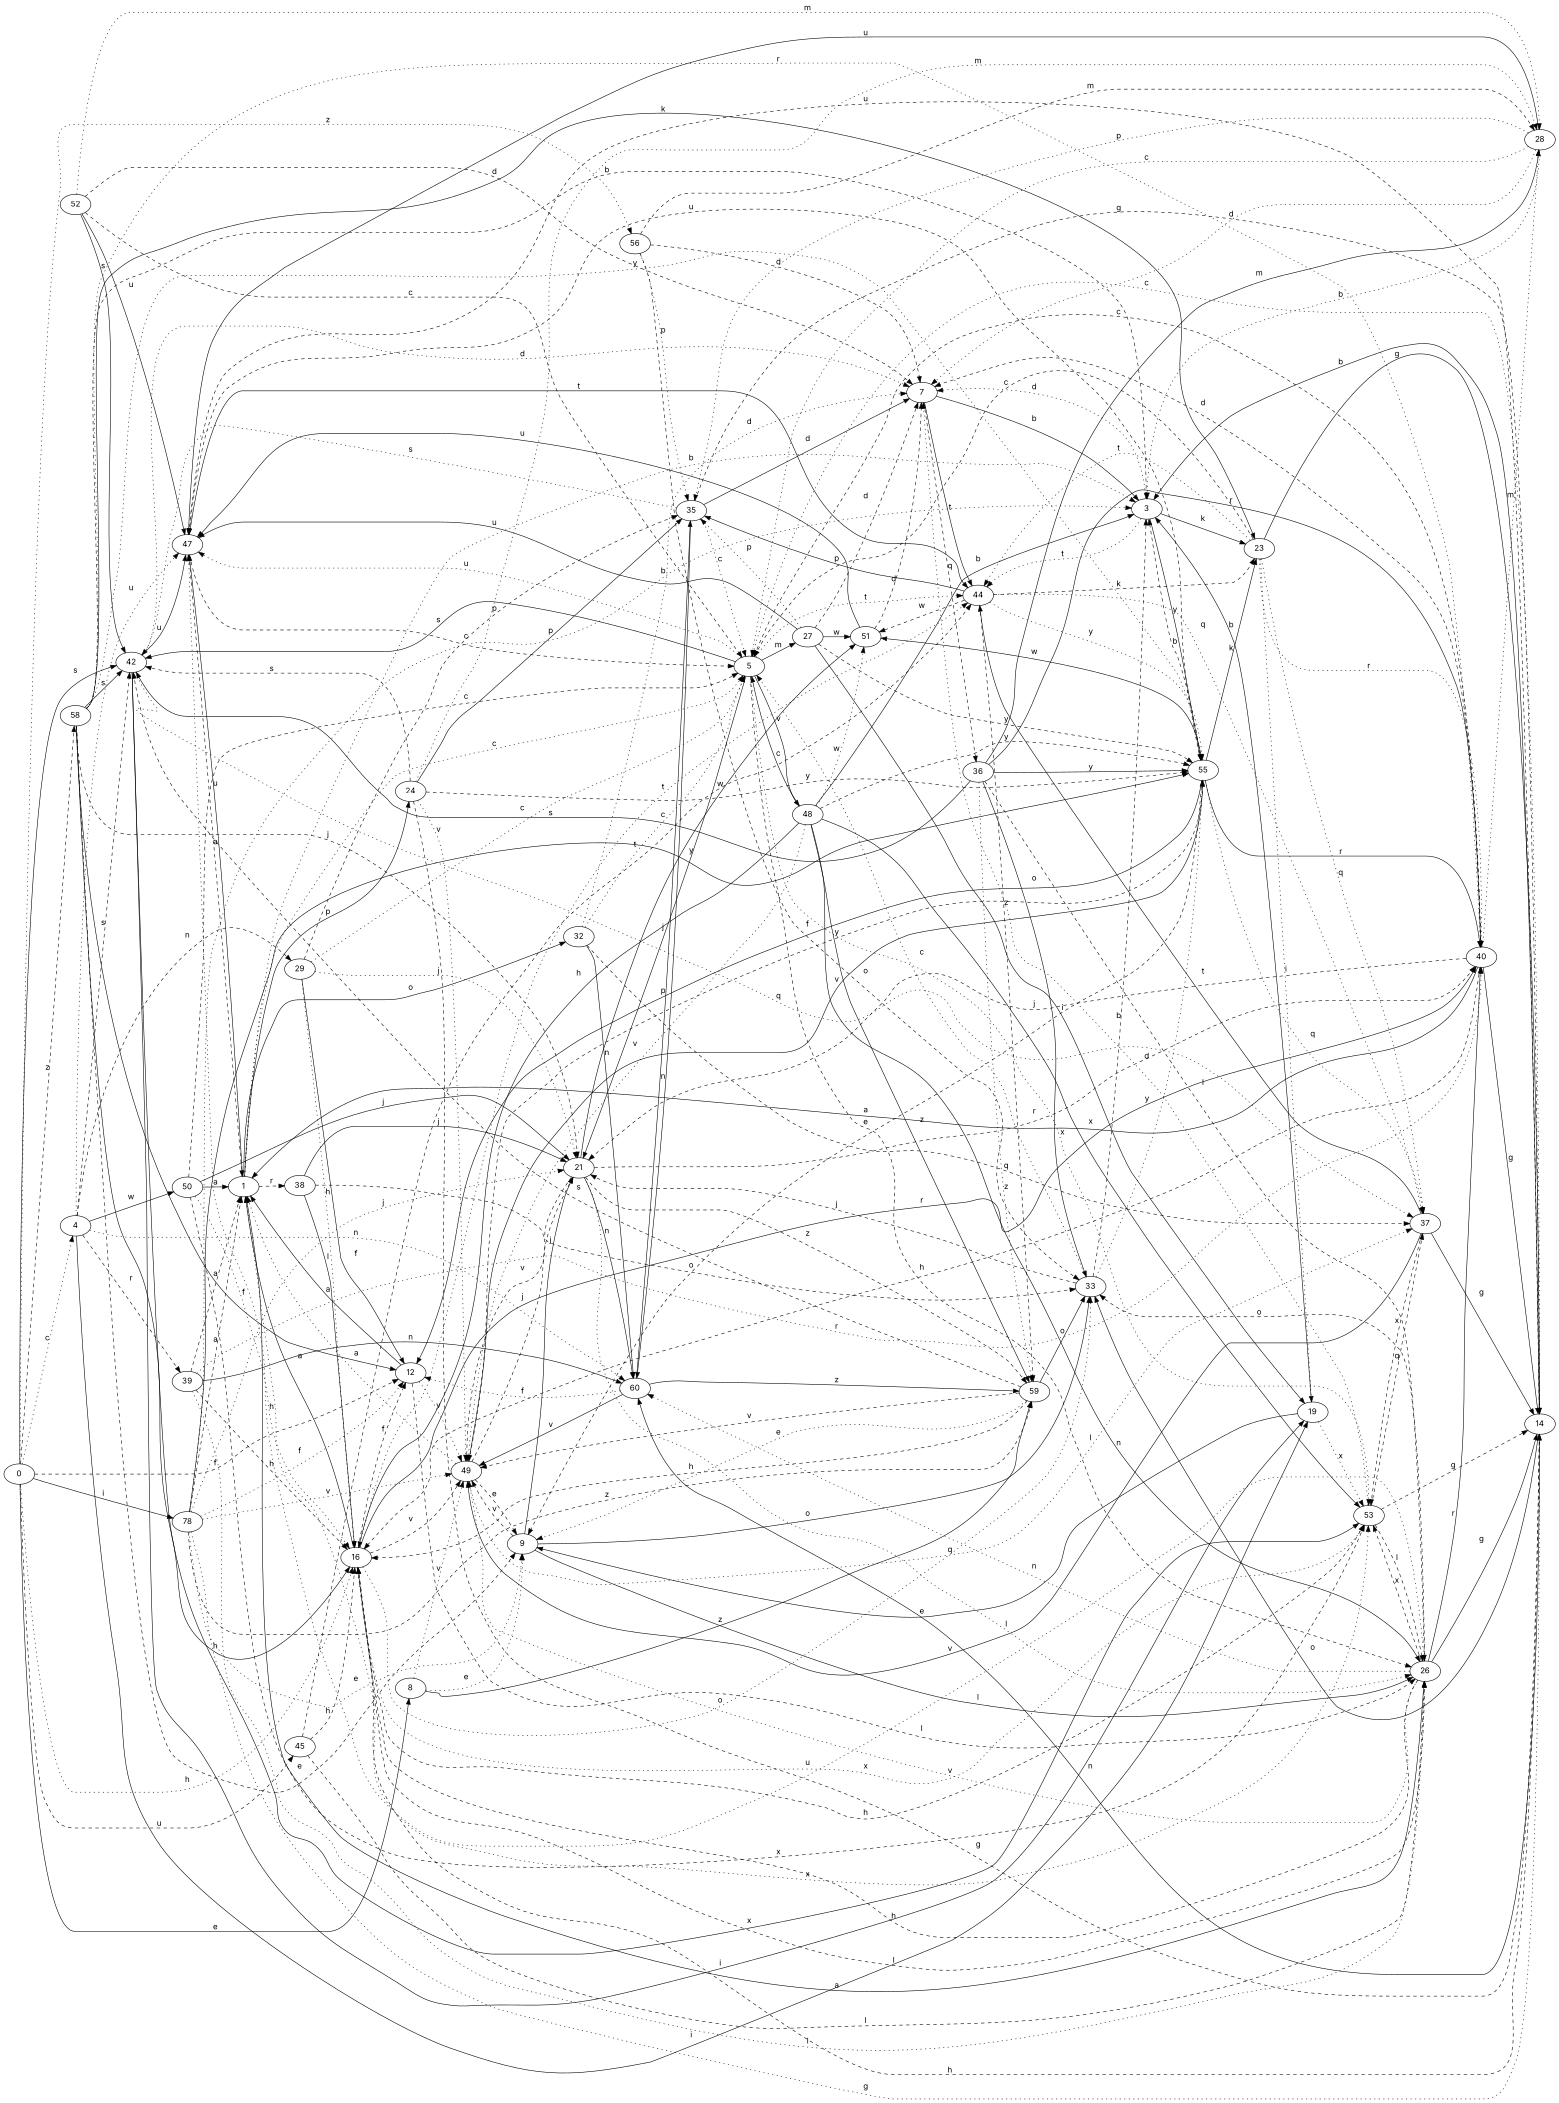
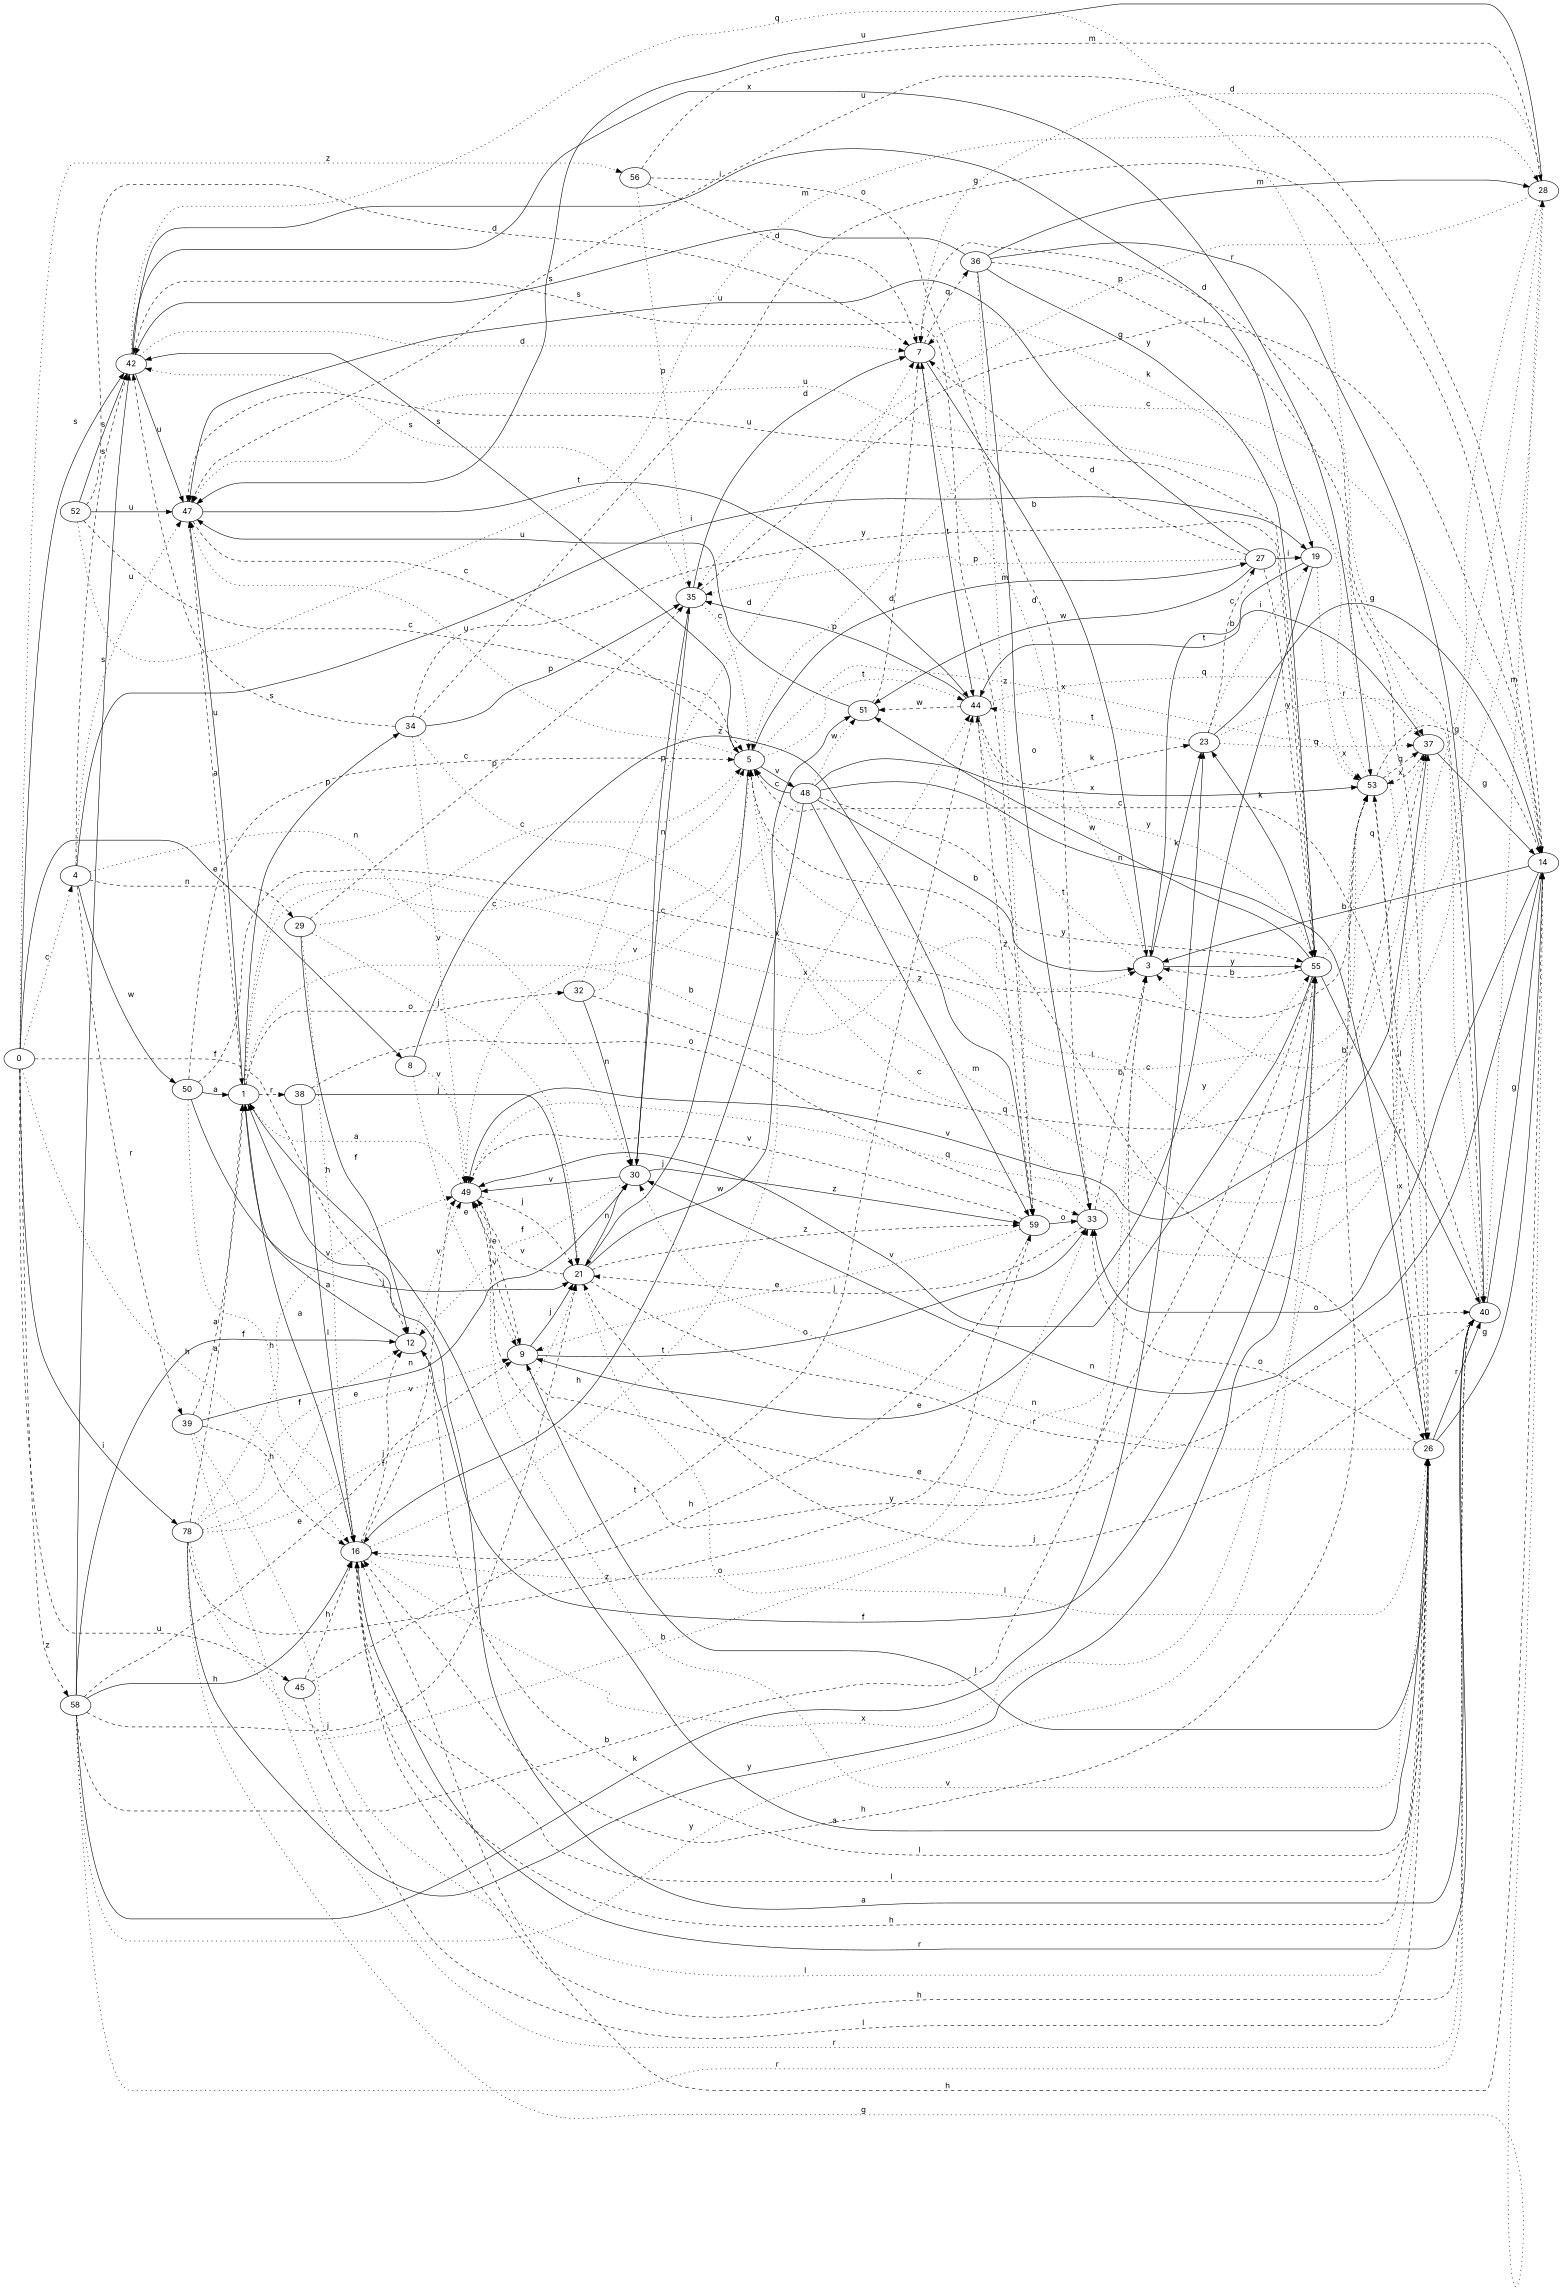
edge "23" -> "5": now "23" -> "27"
node "24": label "24" -> "34"
edge "1" -> "32": style solid -> dashed
edge "53" -> "7": label "d" -> "k"
node "60": label "60" -> "30"
